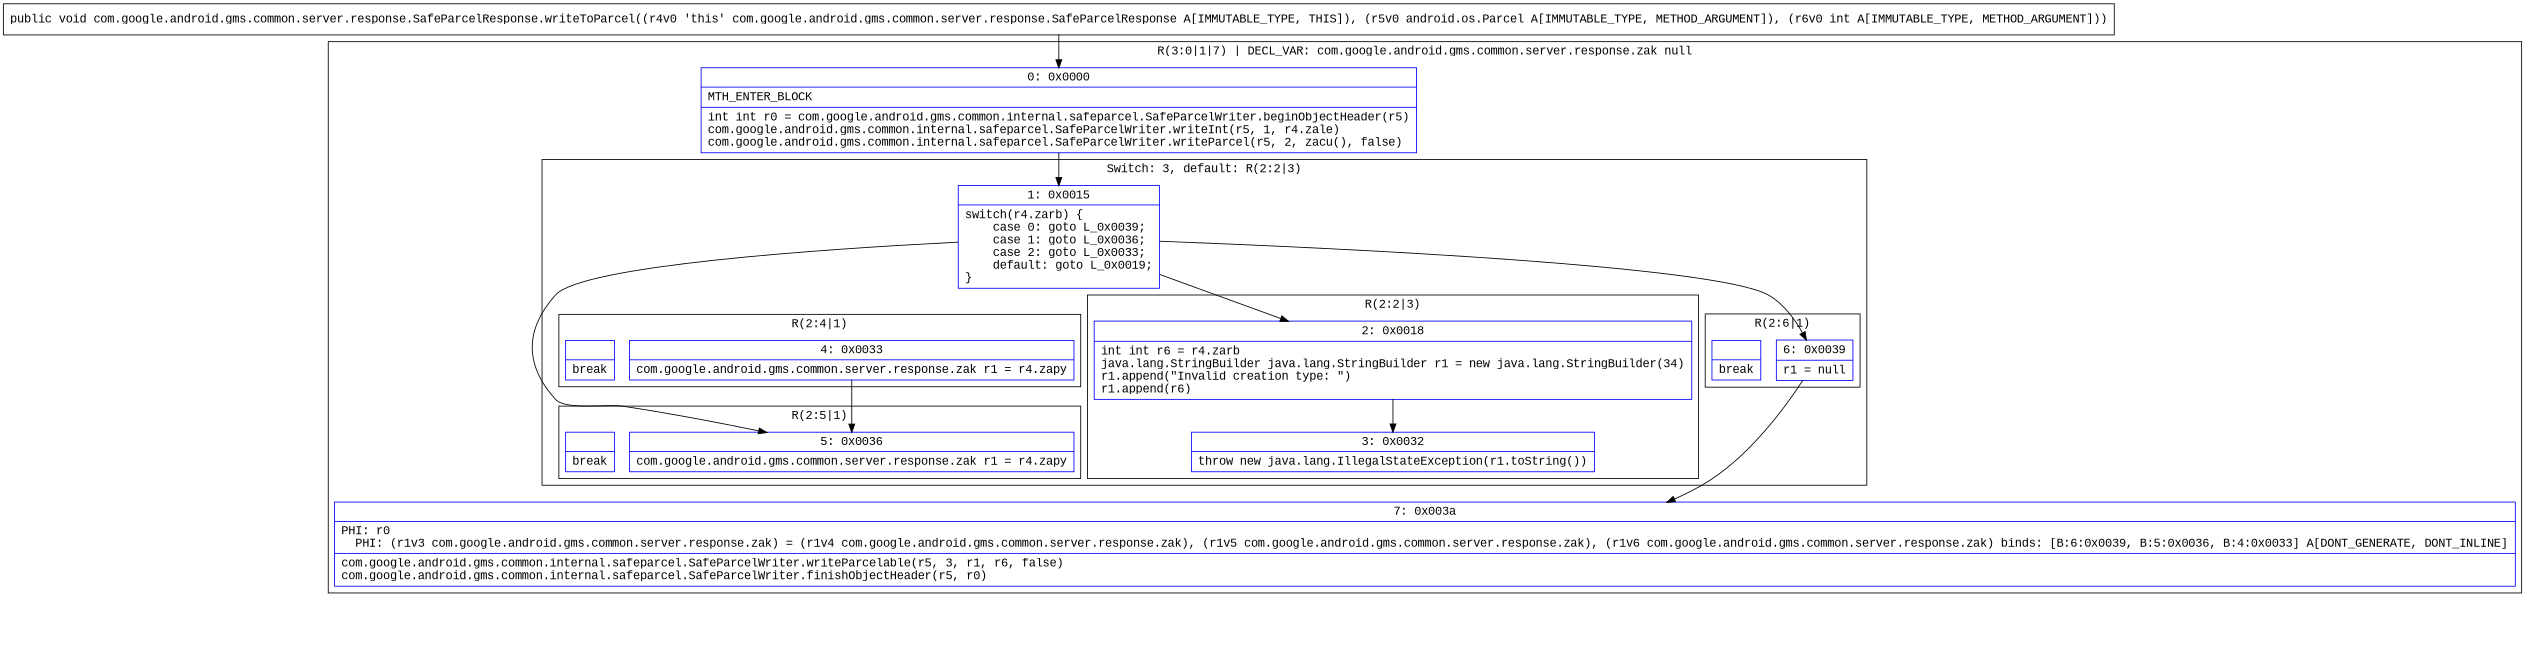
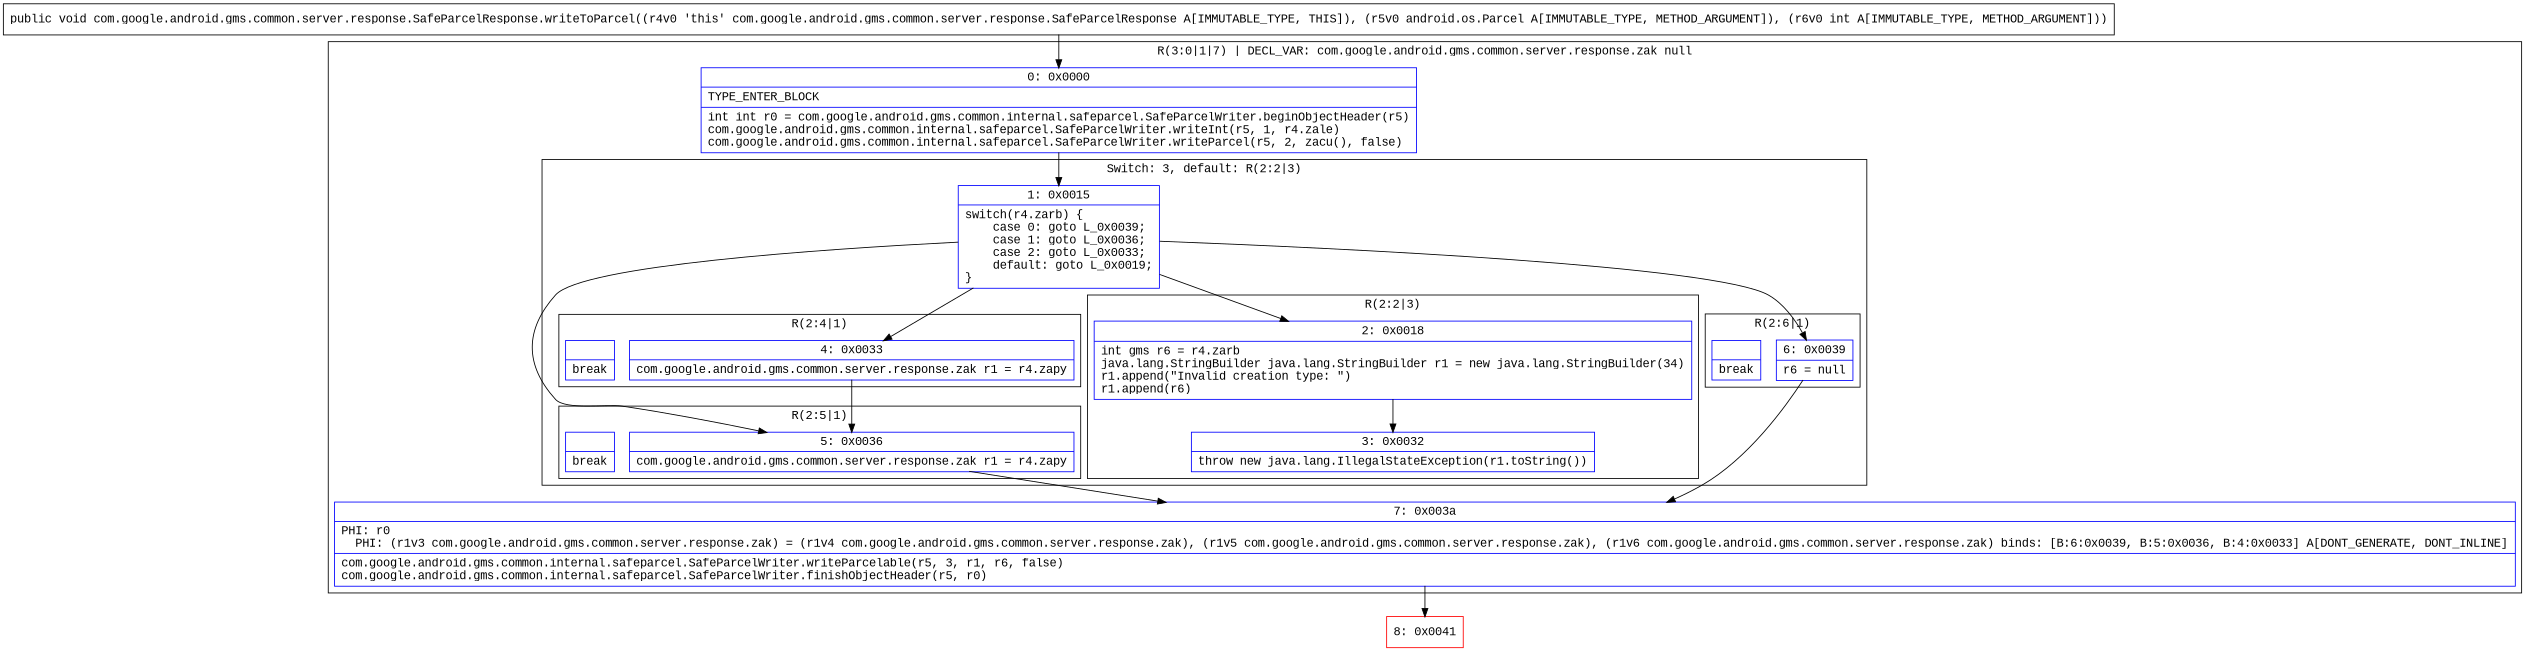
node "0: 0x0000": text "MTH_ENTER_BLOCK" -> "TYPE_ENTER_BLOCK"
edge "1: 0x0015" -> "4: 0x0033": added
node "2: 0x0018": text "int int r6 = r4.zarb" -> "int gms r6 = r4.zarb"
node "6: 0x0039": text "r1 = null" -> "r6 = null"
edge "5: 0x0036" -> "7: 0x003a": added
node "8: 0x0041": added
